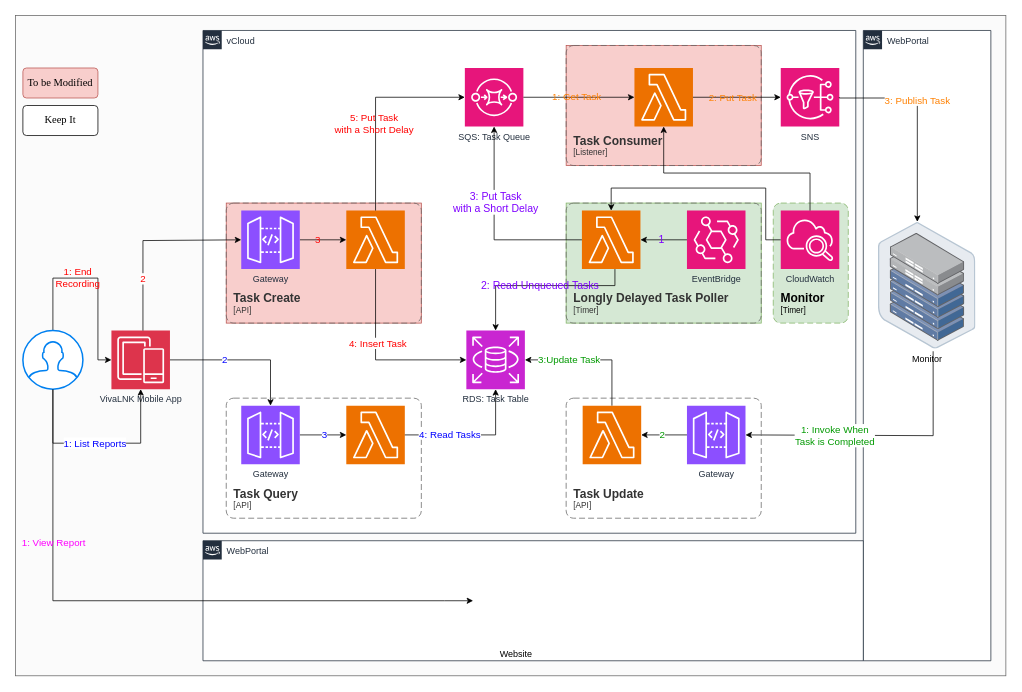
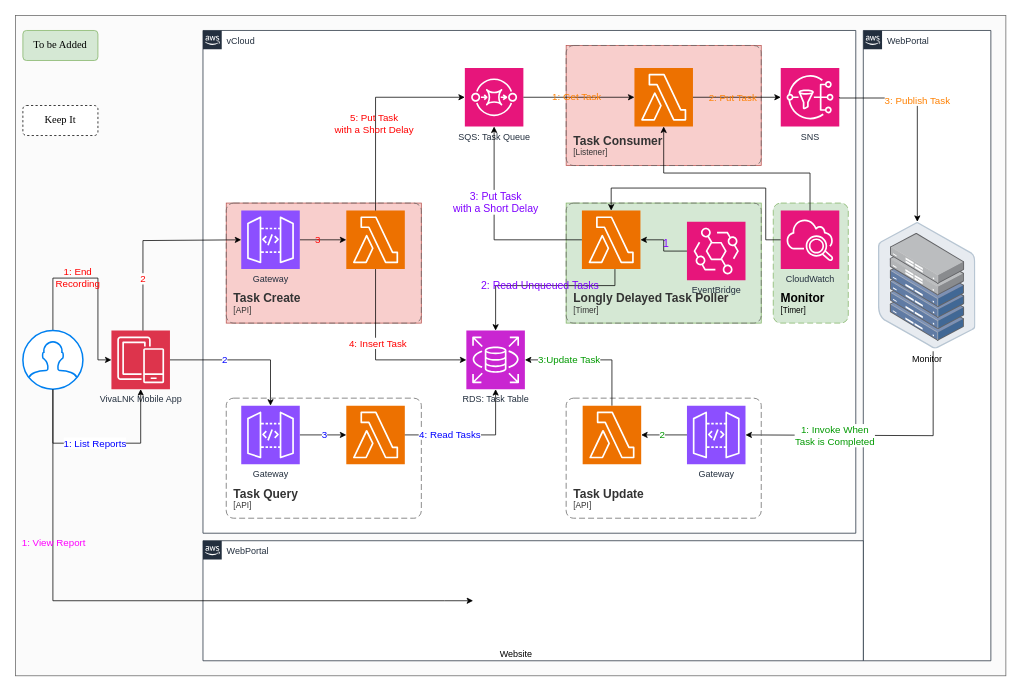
node "To be Added": added
node "To be Modified": removed
node "Keep It": style solid -> dashed
node "EventBridge": moved (716, 240) -> (716, 251)
